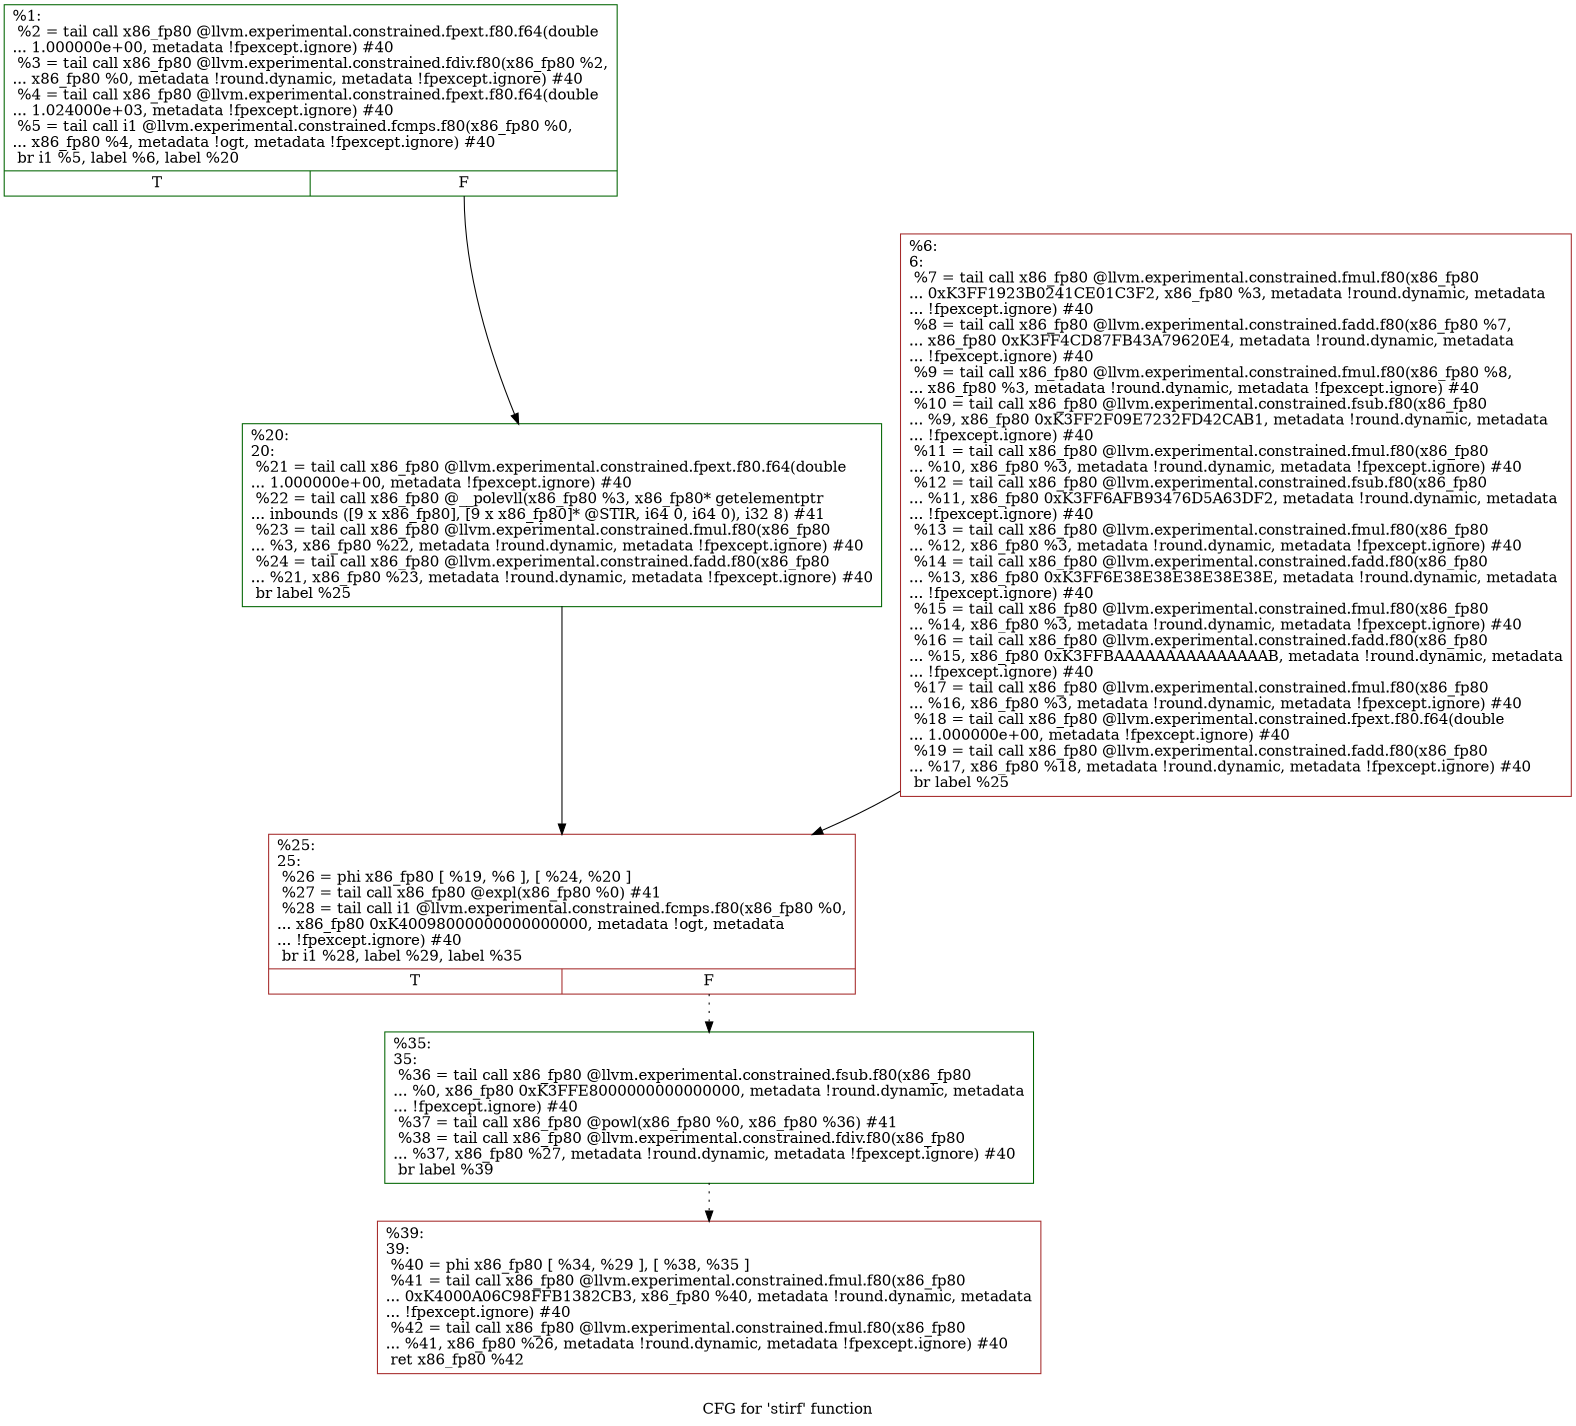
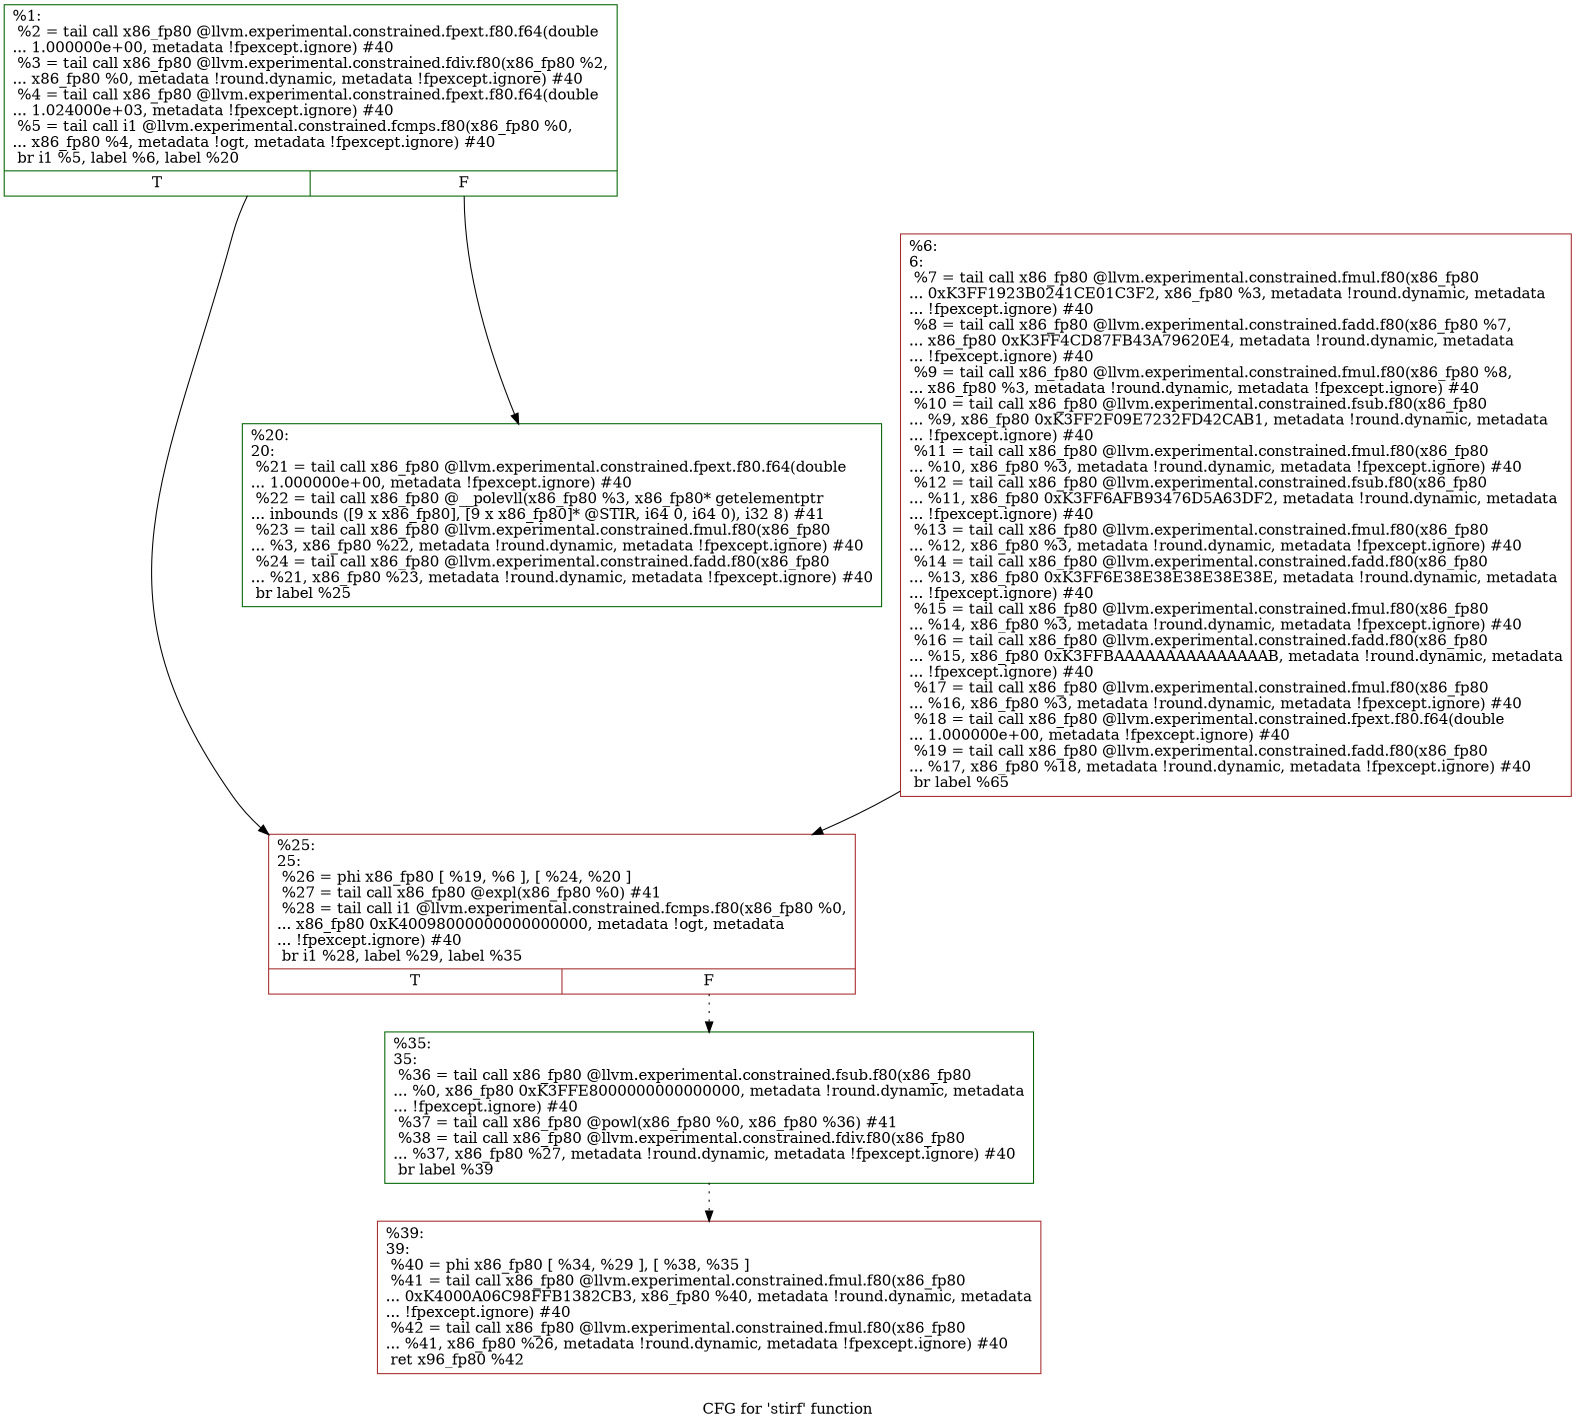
edge "%20:" -> "%25:": now "%1:" -> "%25:"
node "%6:": text "br label %25" -> "br label %65"
node "%39:": text "ret x86_fp80 %42" -> "ret x96_fp80 %42"
